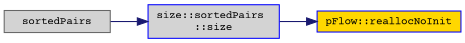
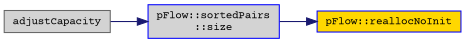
node "sortedPairs": label "sortedPairs" -> "adjustCapacity"
node "size::sortedPairs ::size": label "size::sortedPairs ::size" -> "pFlow::sortedPairs ::size"
